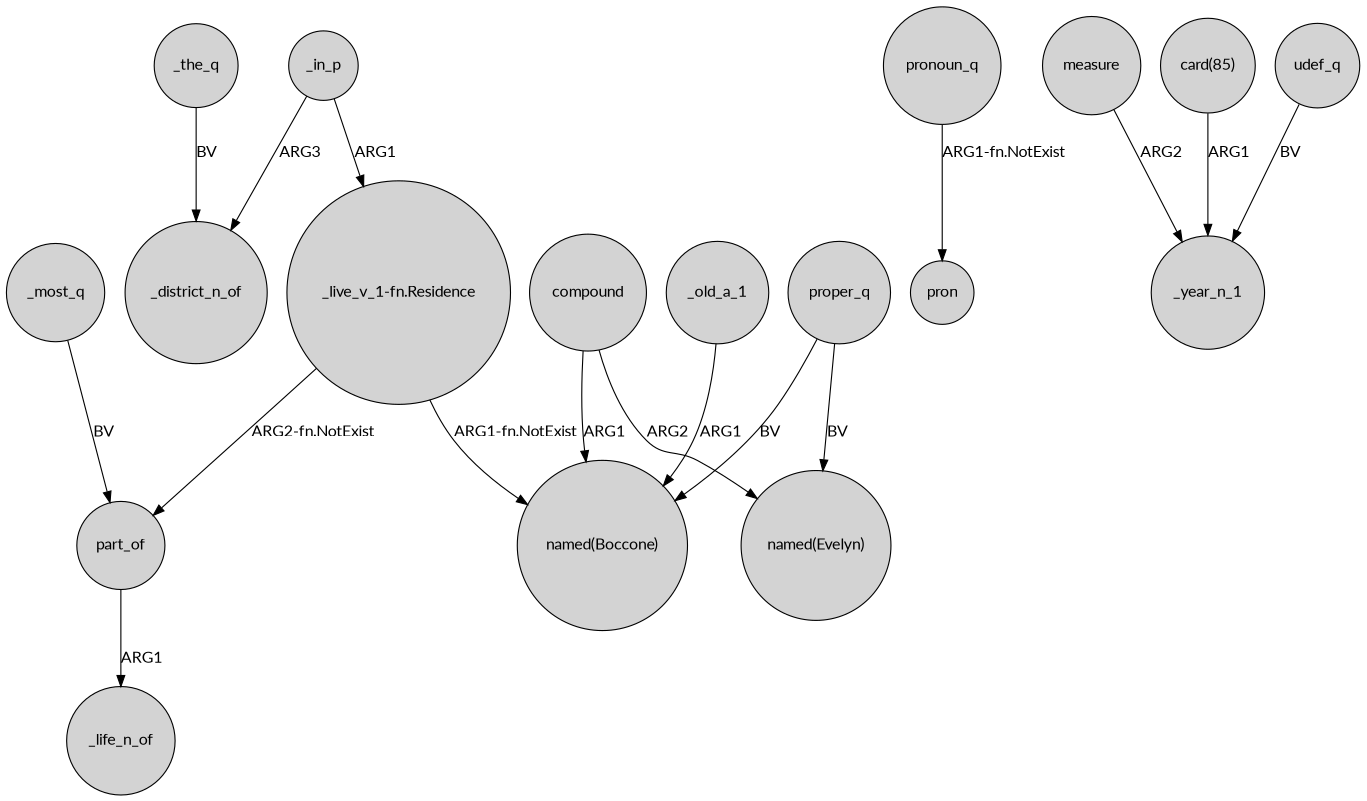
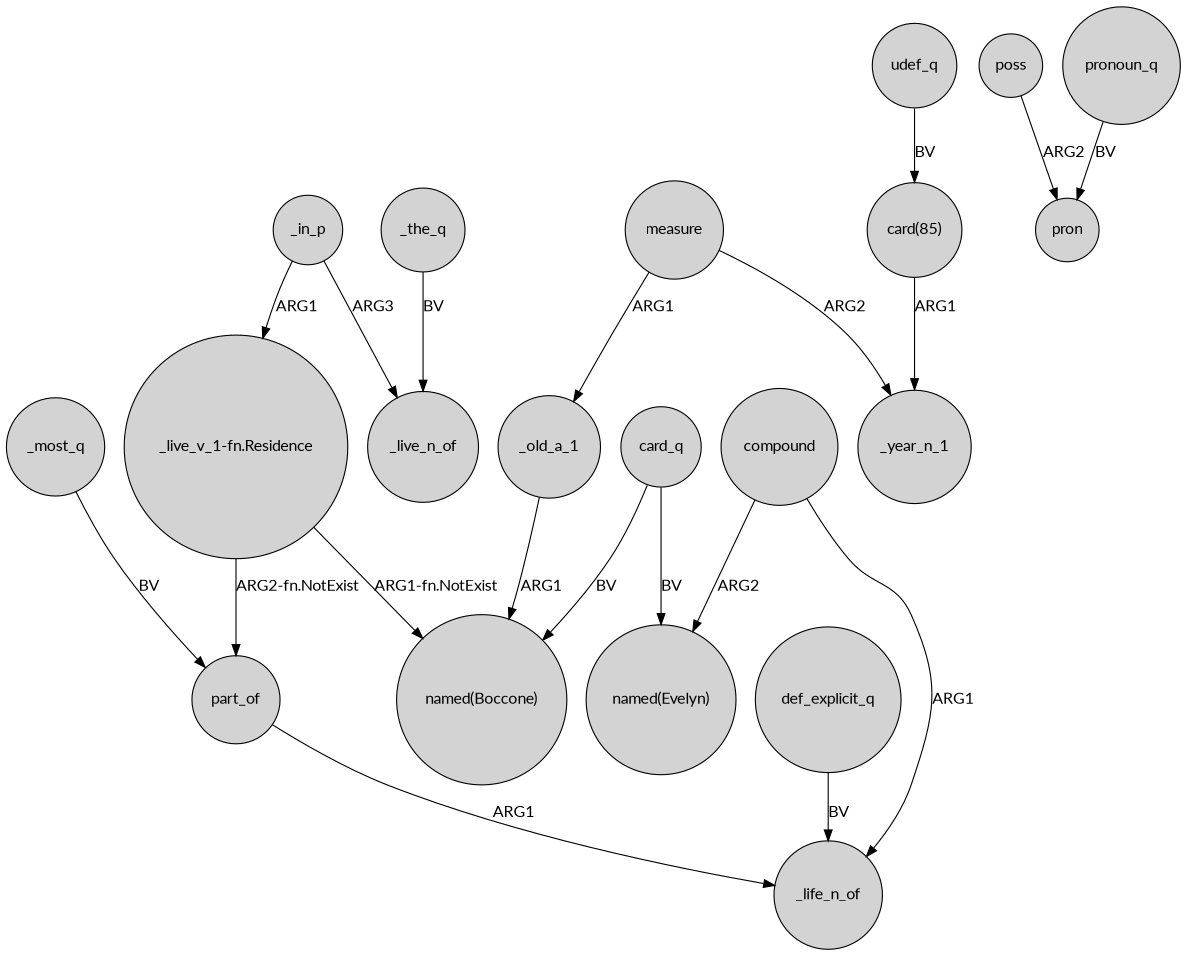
node "poss": added
edge "pronoun_q" -> "pron": label "ARG1-fn.NotExist" -> "BV"
edge "udef_q" -> "_year_n_1": now "udef_q" -> "card(85)"
node "_district_n_of": label "_district_n_of" -> "_live_n_of"
node "proper_q": label "proper_q" -> "card_q"
edge "measure" -> "_old_a_1": added, label "ARG1"
edge "compound" -> "named(Boccone)": now "compound" -> "_life_n_of"
node "def_explicit_q": added
